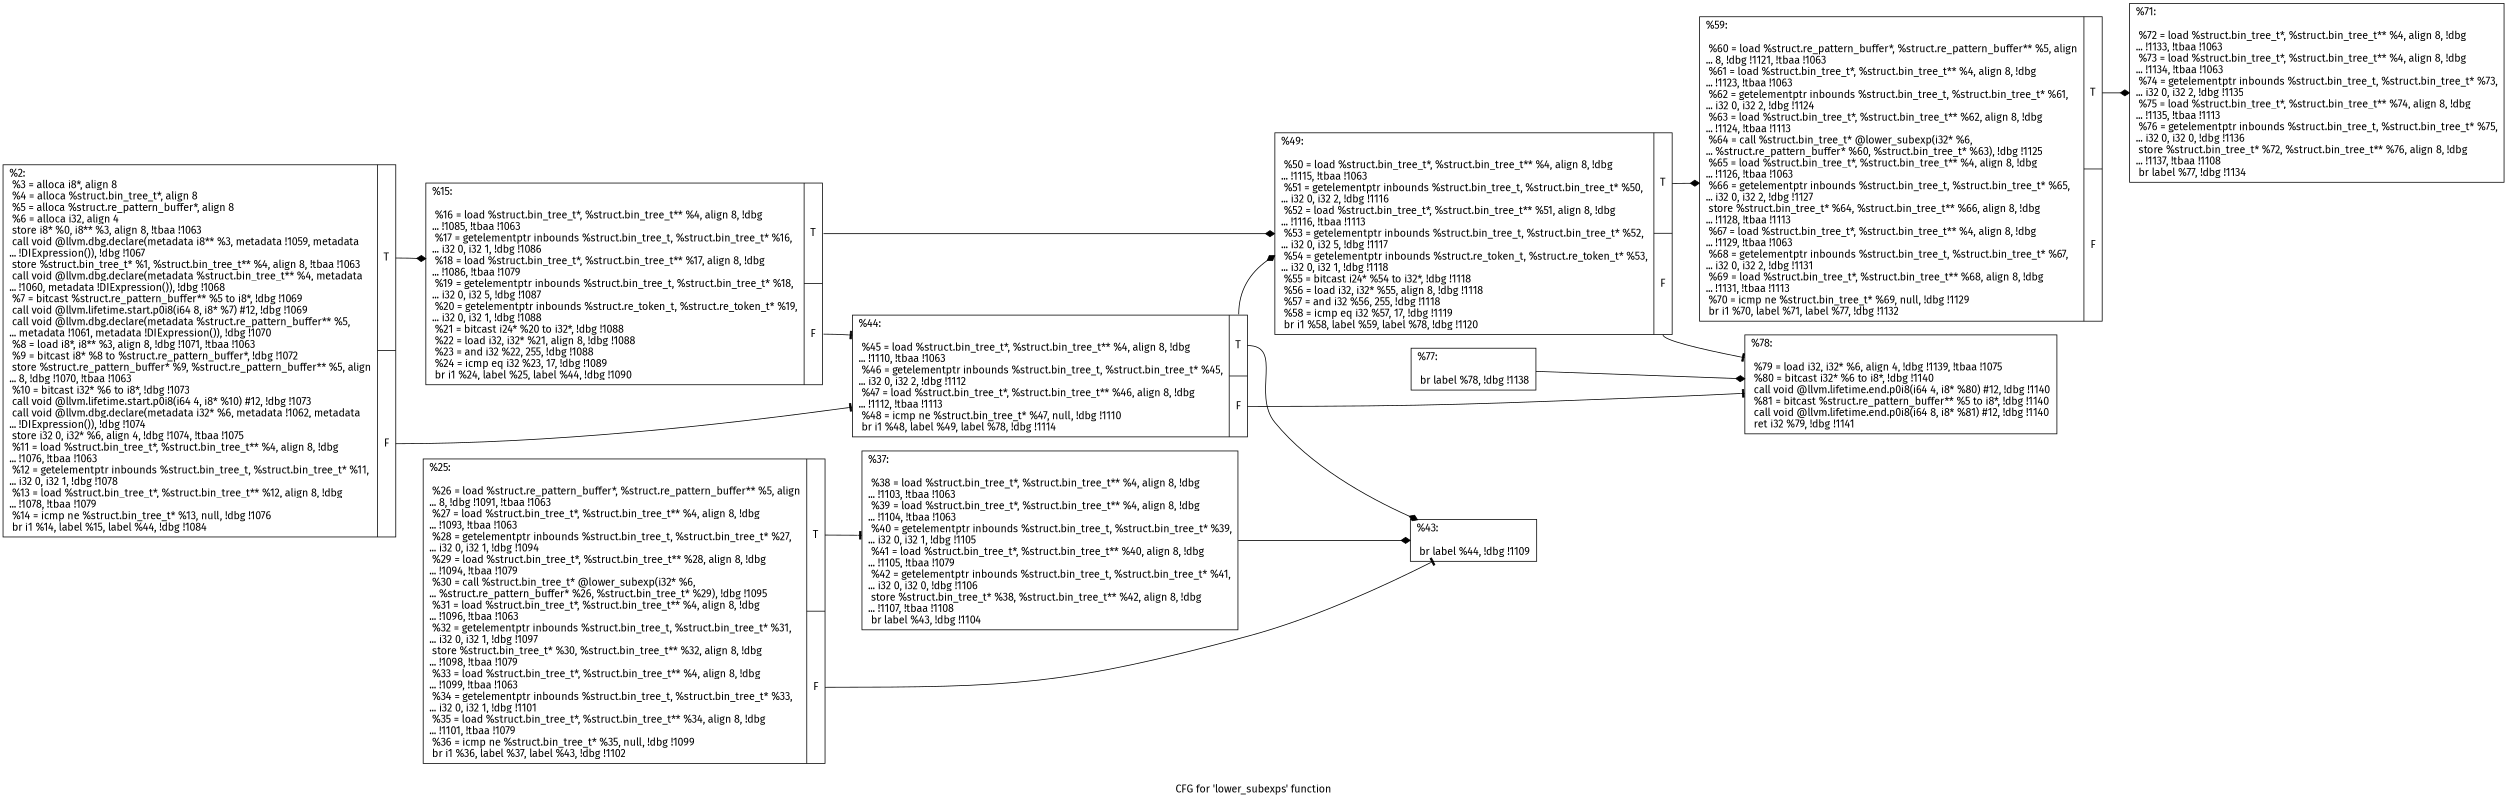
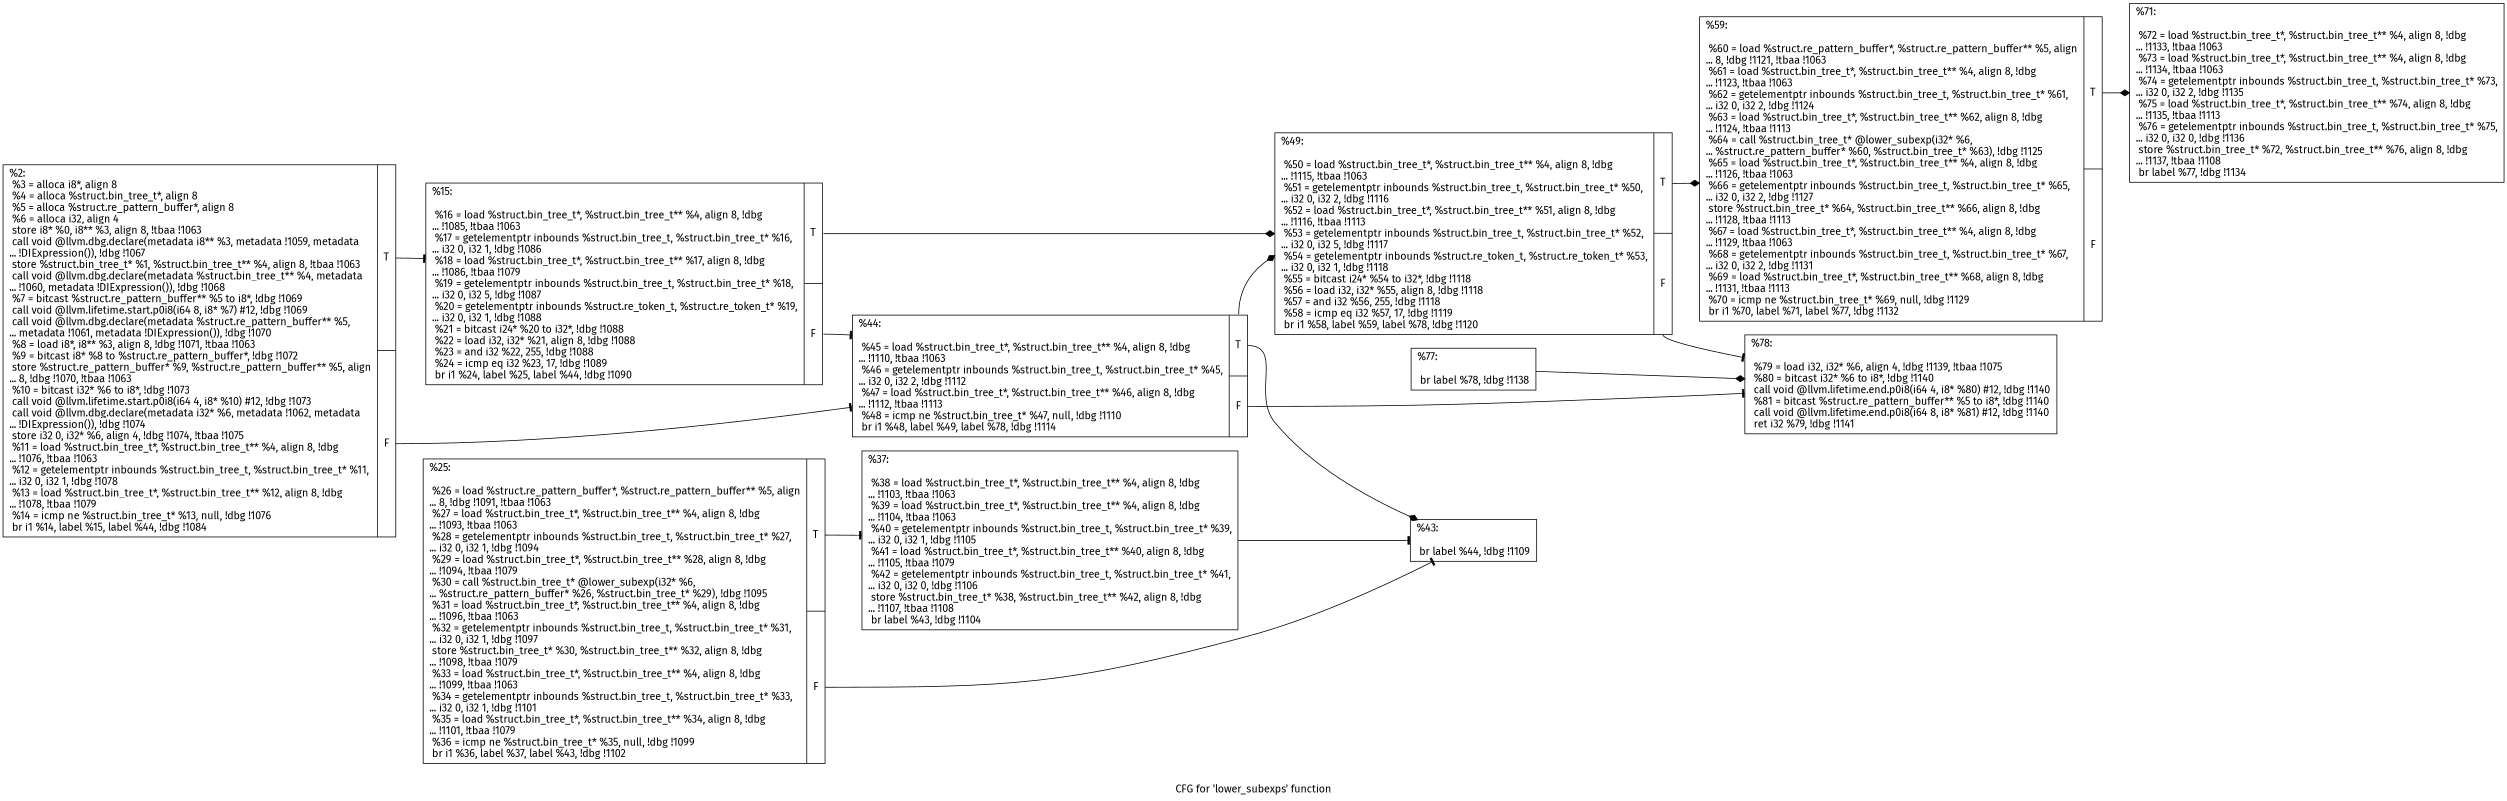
edge "%2:" -> "%15:": arrowhead diamond -> tee
edge "%37:" -> "%43:": arrowhead diamond -> tee
